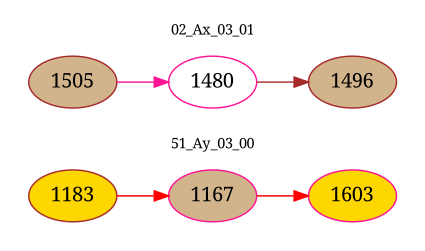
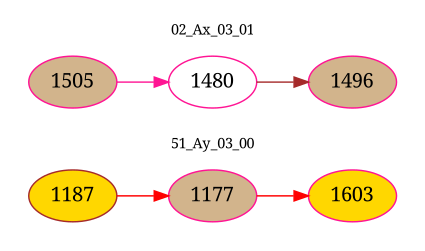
node "1505": color brown -> deeppink
node "1496": color brown -> deeppink
node "1183": label "1183" -> "1187"
node "1167": label "1167" -> "1177"
